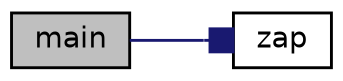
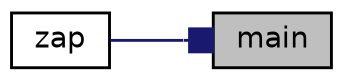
edge "main" -> "zap": reversed
